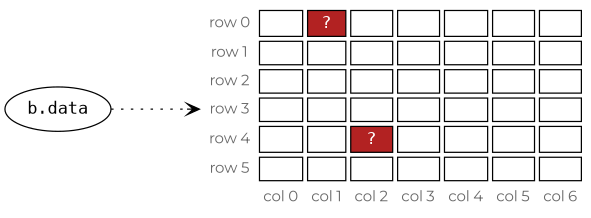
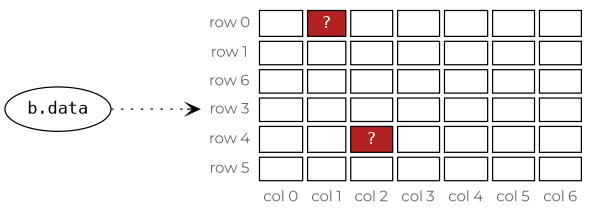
node "row 0": text "row 2" -> "row 6"
